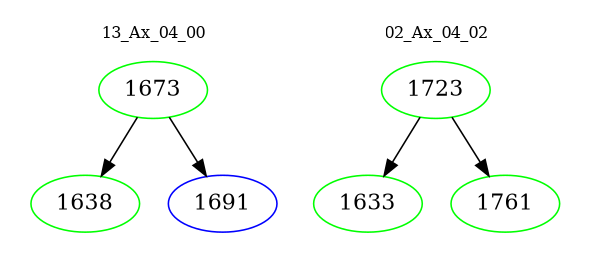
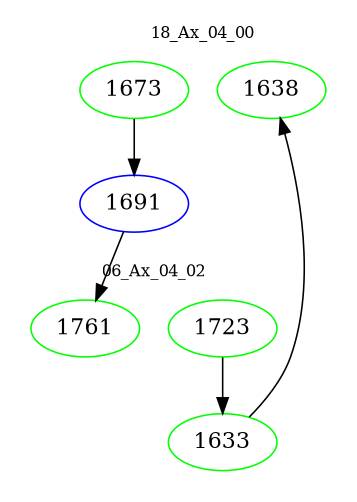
cluster "13_Ax_04_00": label "13_Ax_04_00" -> "18_Ax_04_00"
cluster "02_Ax_04_02": label "02_Ax_04_02" -> "06_Ax_04_02"
edge "1673" -> "1638": now "1633" -> "1638"
edge "1723" -> "1761": now "1691" -> "1761"
